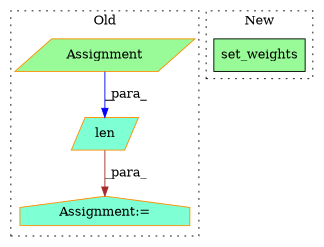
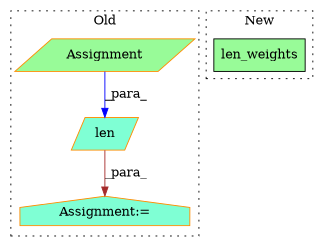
node "set_weights": label "set_weights" -> "len_weights"
